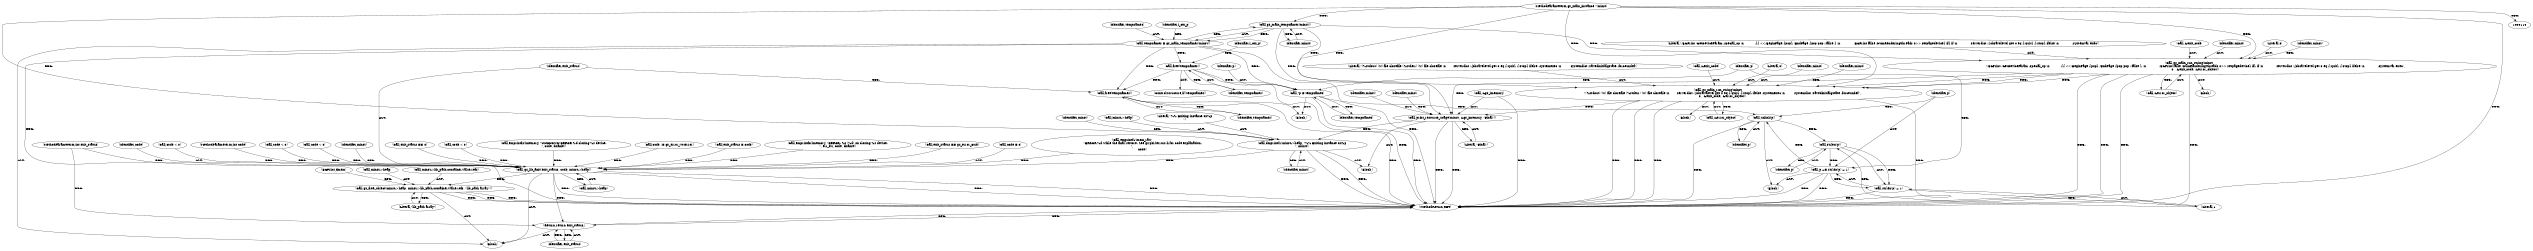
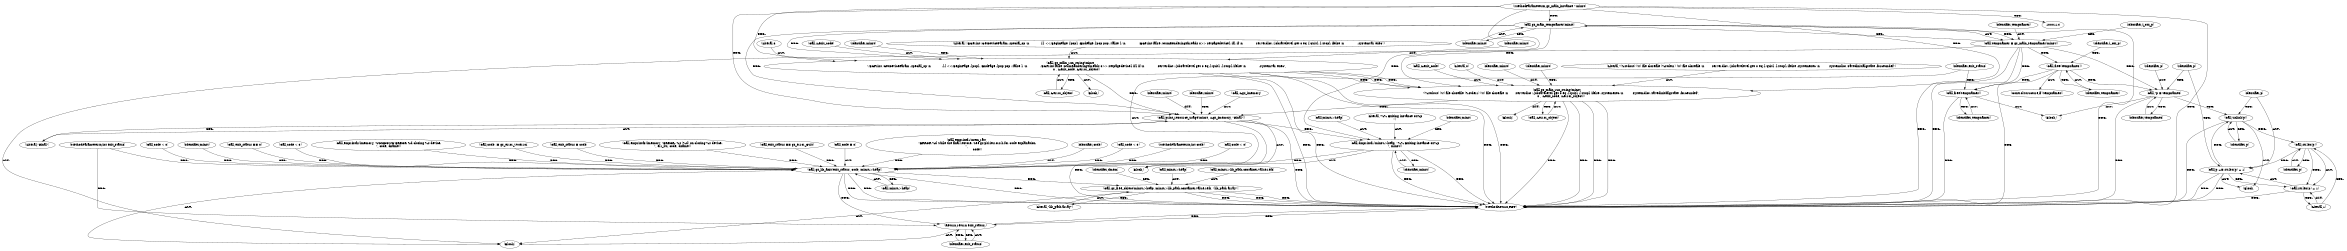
node "(BGPrint,dmem)": label "(BGPrint,dmem)" -> "(Identifier,dmem)"
edge "(Call,&gs_imemory)" -> "(MethodReturn,RET)": now "(Call,gs_main_tempnames(minst))" -> "(MethodReturn,RET)"
edge "(Return,return exit_status;)" -> "(MethodReturn,RET)": label "CFG: " -> "DDG: "
